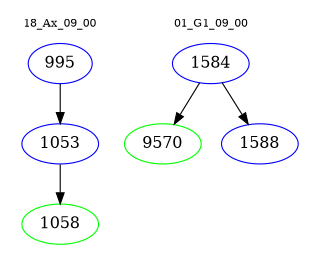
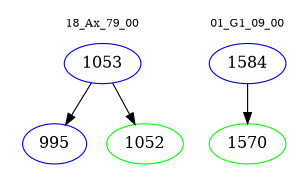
cluster "18_Ax_09_00": label "18_Ax_09_00" -> "18_Ax_79_00"
edge "995" -> "1053": reversed
node "9570": label "9570" -> "1570"
node "1588": removed
node "1058": label "1058" -> "1052"
